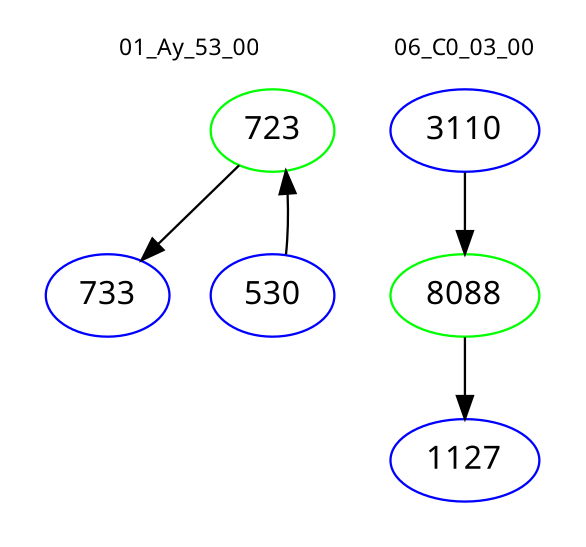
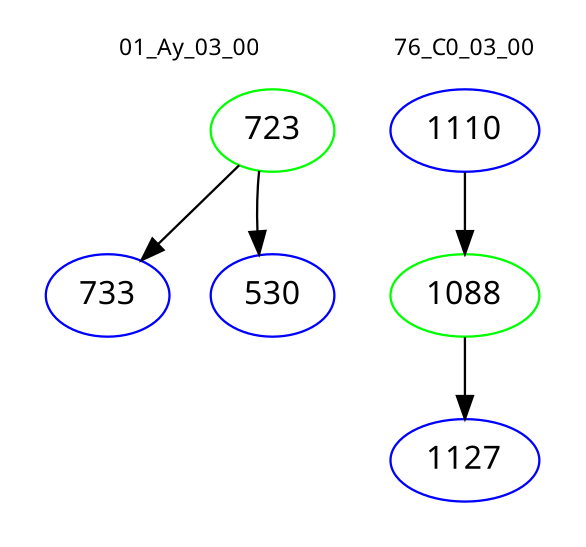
cluster "01_Ay_53_00": label "01_Ay_53_00" -> "01_Ay_03_00"
cluster "06_C0_03_00": label "06_C0_03_00" -> "76_C0_03_00"
node "3110": label "3110" -> "1110"
edge "530" -> "723": reversed
node "8088": label "8088" -> "1088"
